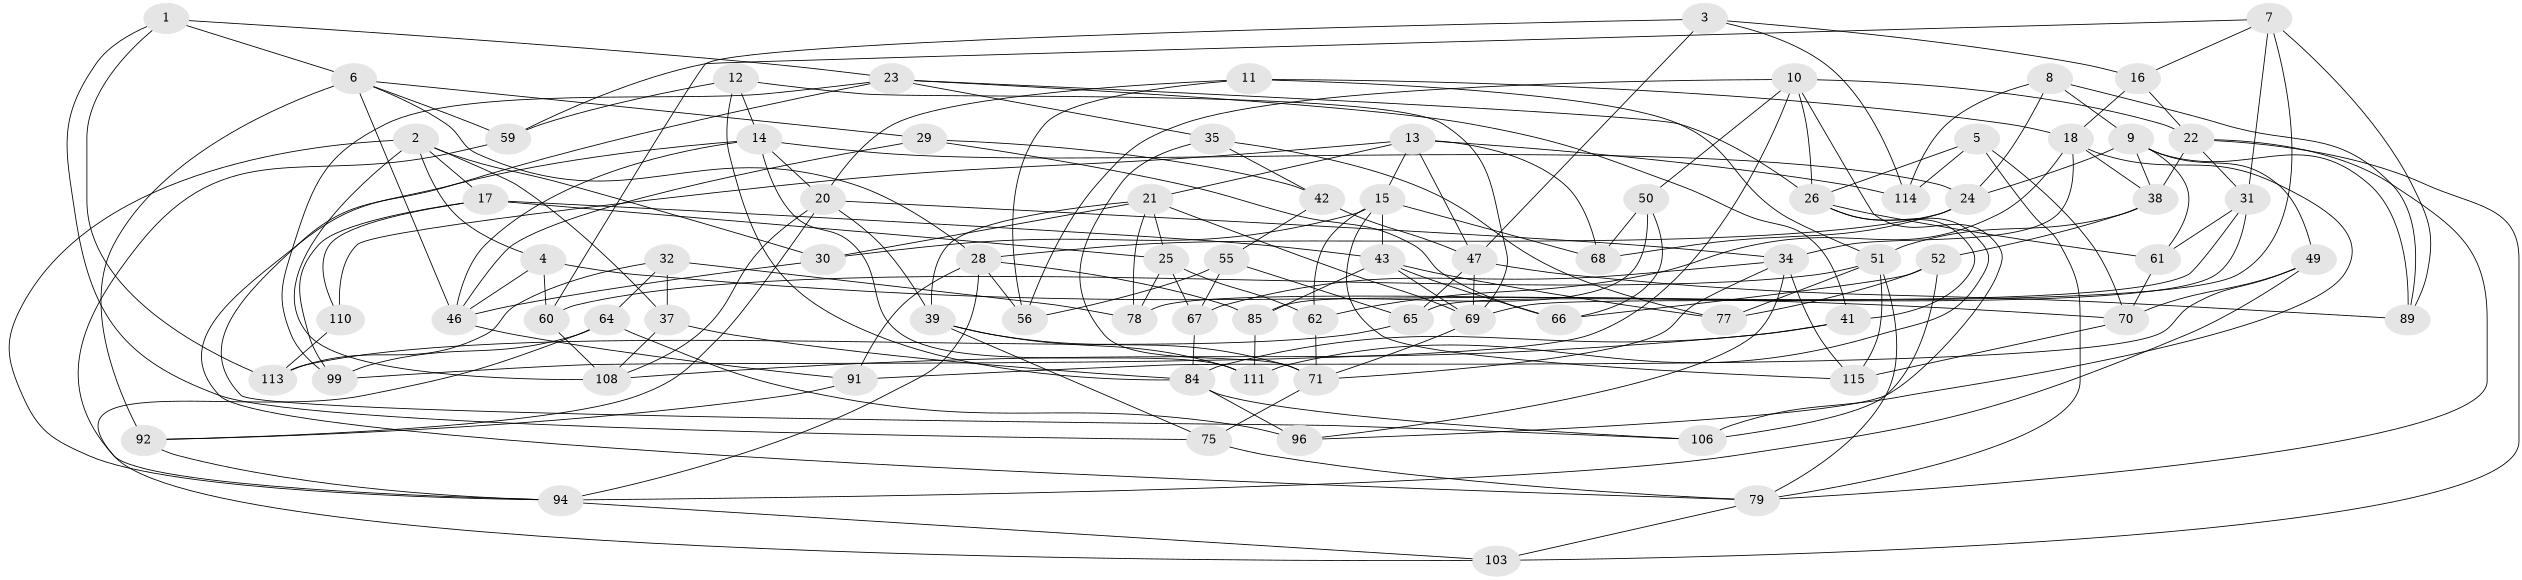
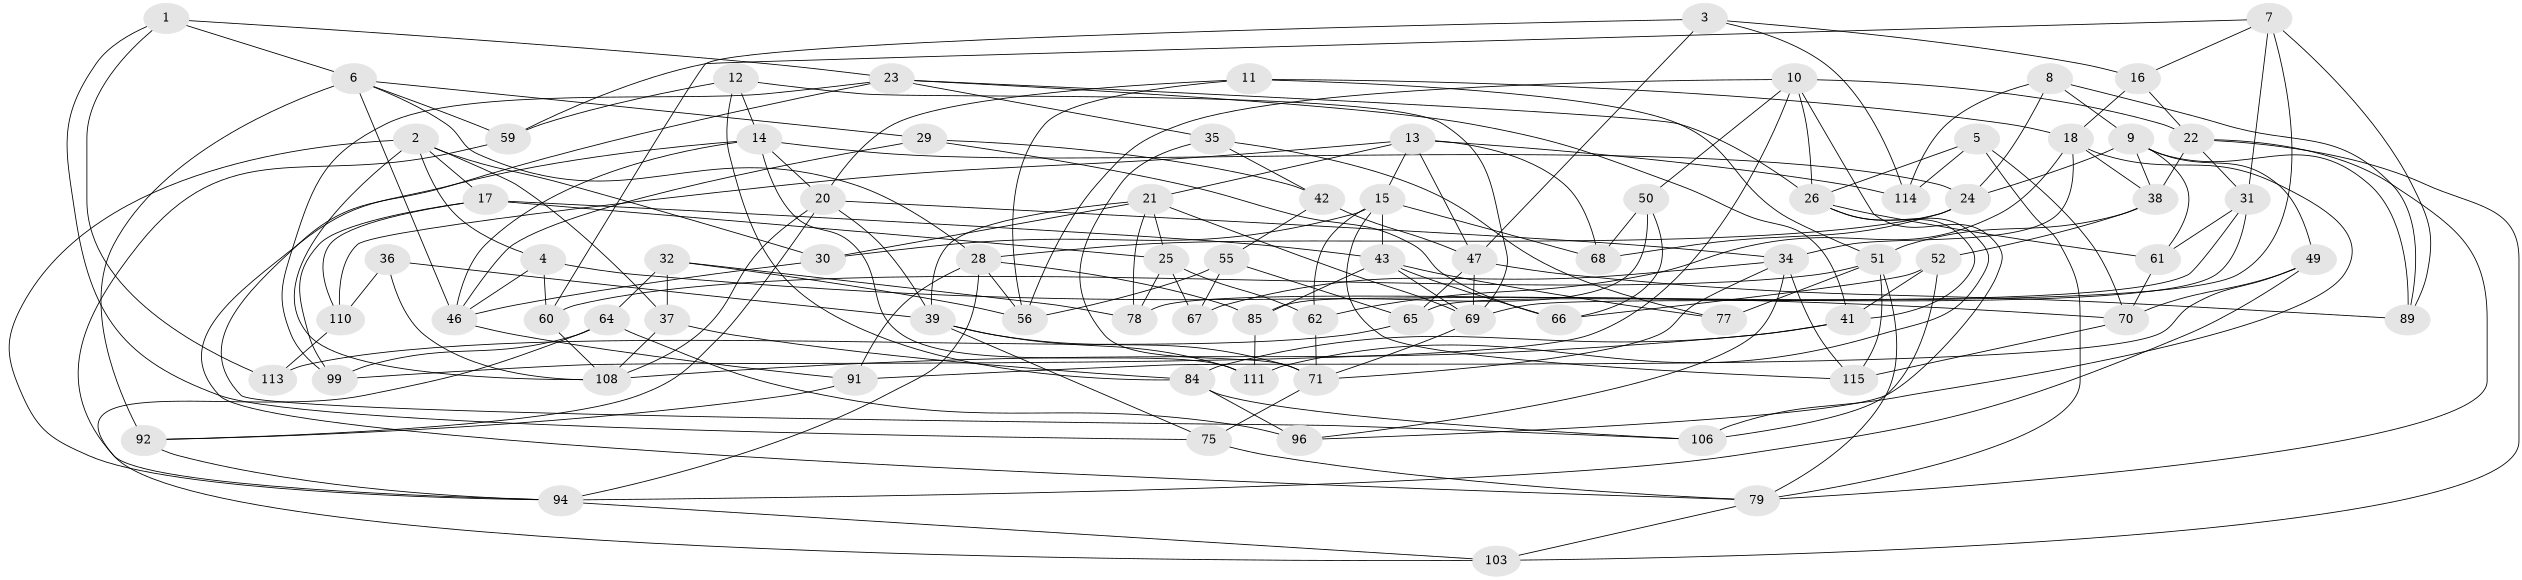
node "36": added
edge "52" -- "77": now "52" -- "41"
edge "32" -- "113": now "32" -- "56"
edge "67" -- "84": removed
